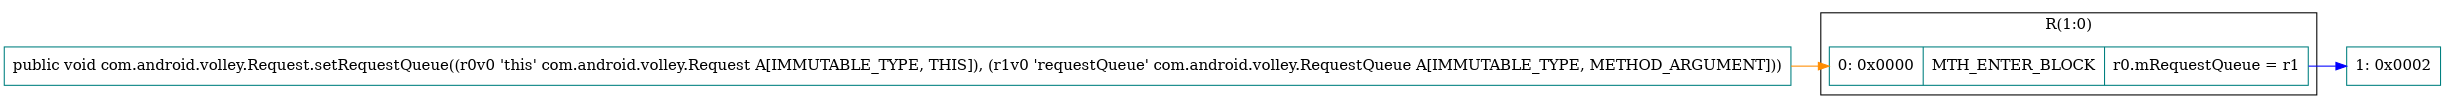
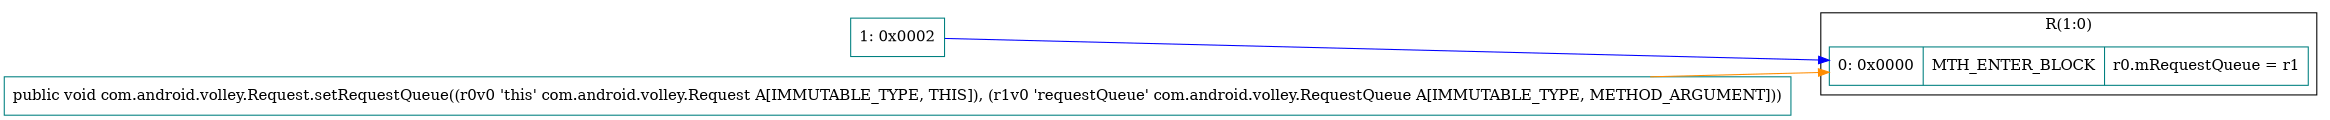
edge "0: 0x0000" -> "1: 0x0002": reversed
